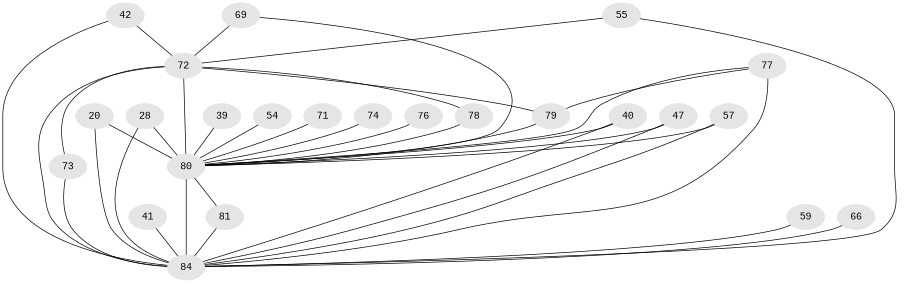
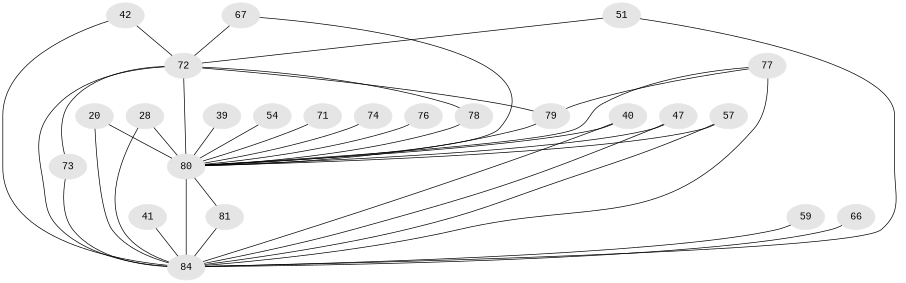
node "69": label "69" -> "67"
node "55": label "55" -> "51"
